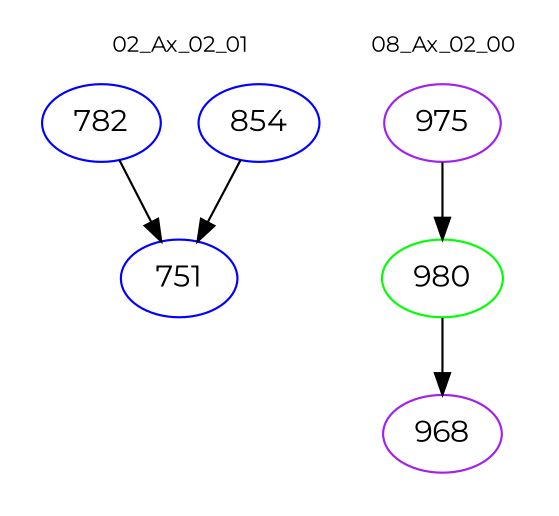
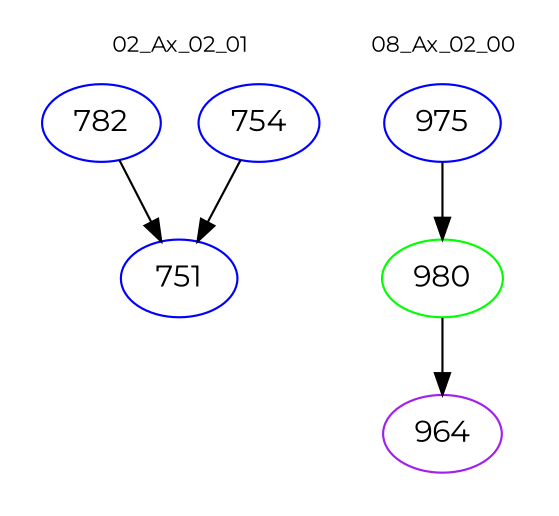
node "854": label "854" -> "754"
node "975": color purple -> blue
node "968": label "968" -> "964"
